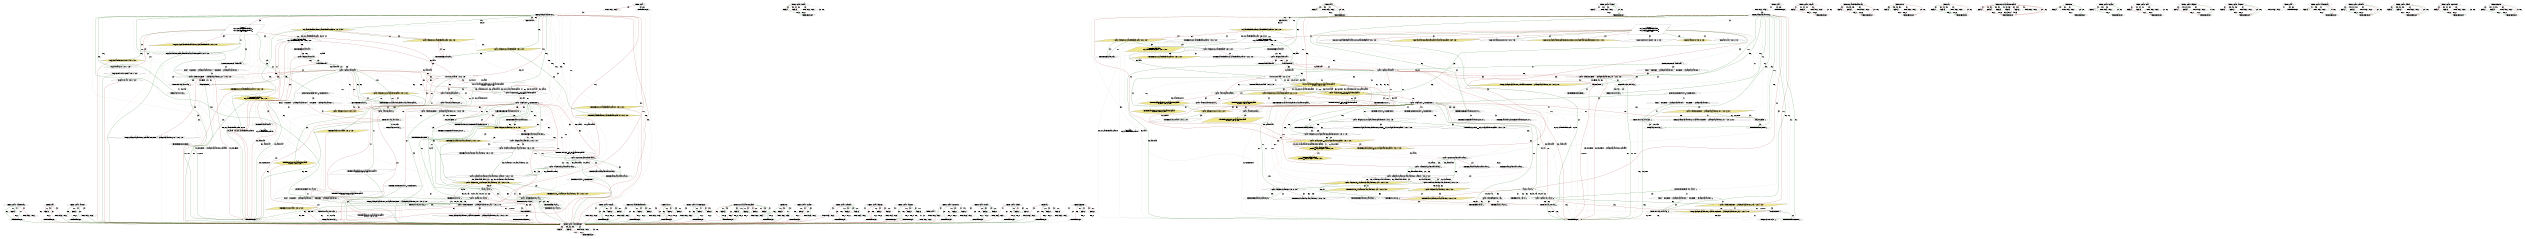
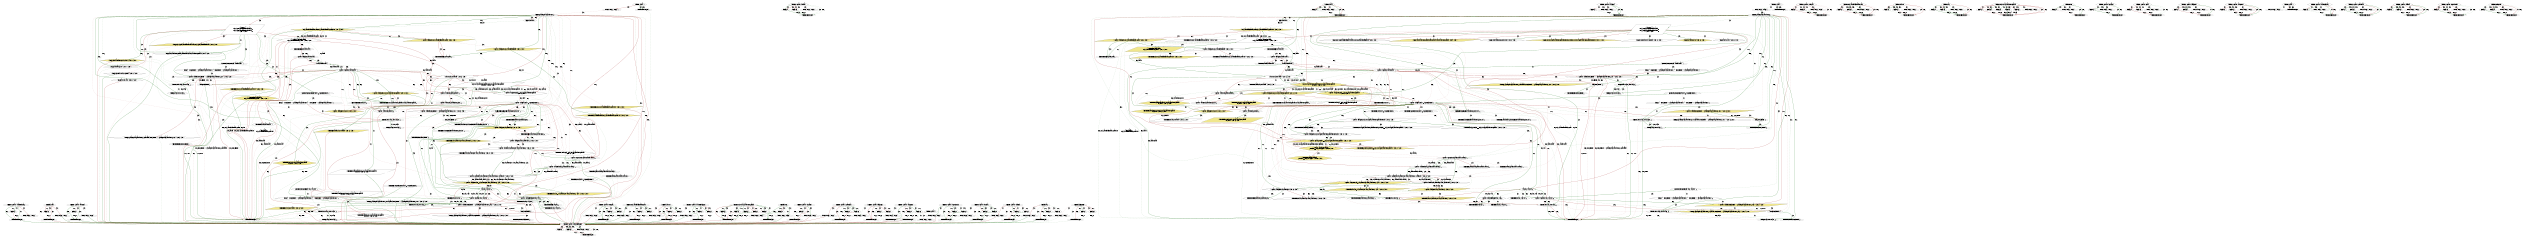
edge "(<operator>.expressionList,platform_handle, readonly)" -> "(IDENTIFIER,readonly,platform_handle, readonly)": removed, label "AST:"
edge "(<operator>.expressionList,platform_handle, read_only)" -> "(IDENTIFIER,read_only,platform_handle, read_only)": label "DDG: p5" -> "AST: "
edge "(<operator>.expressionList,platform_handle, readonly)" -> "(IDENTIFIER,platform_handle,platform_handle, readonly)": removed, label "AST:"
